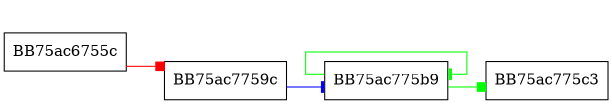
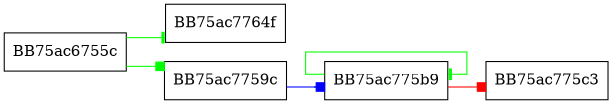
node "BB75ac7764f": added
edge "BB75ac6755c" -> "BB75ac7759c": color red -> green
edge "BB75ac7759c" -> "BB75ac775b9": arrowhead tee -> box
edge "BB75ac775b9" -> "BB75ac775c3": color green -> red
